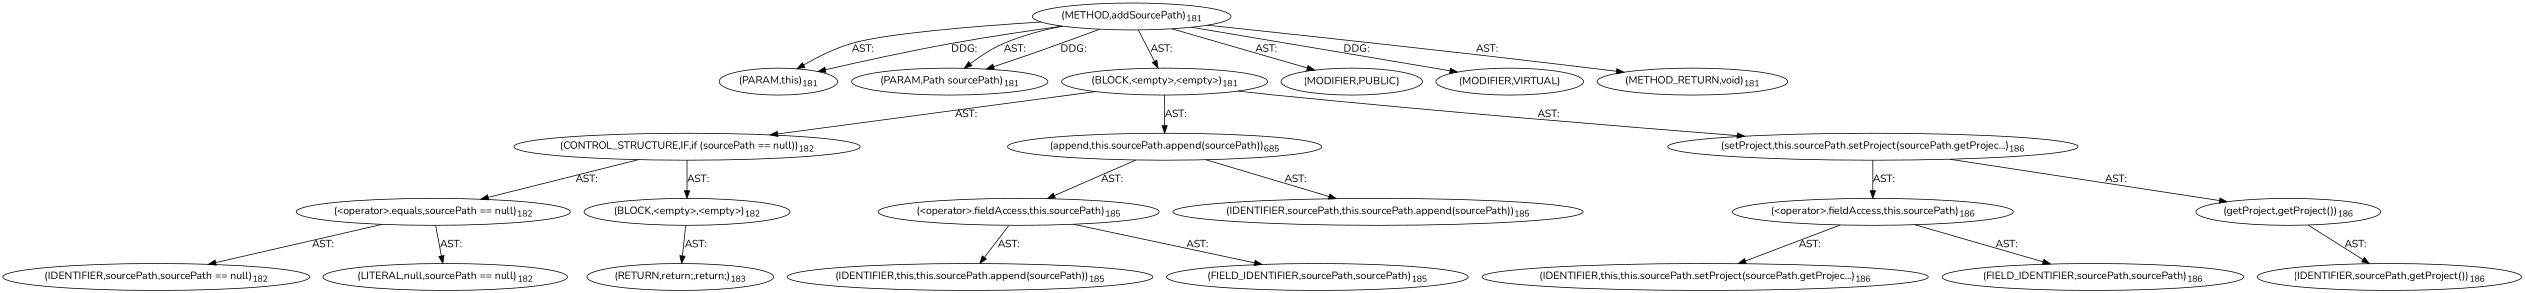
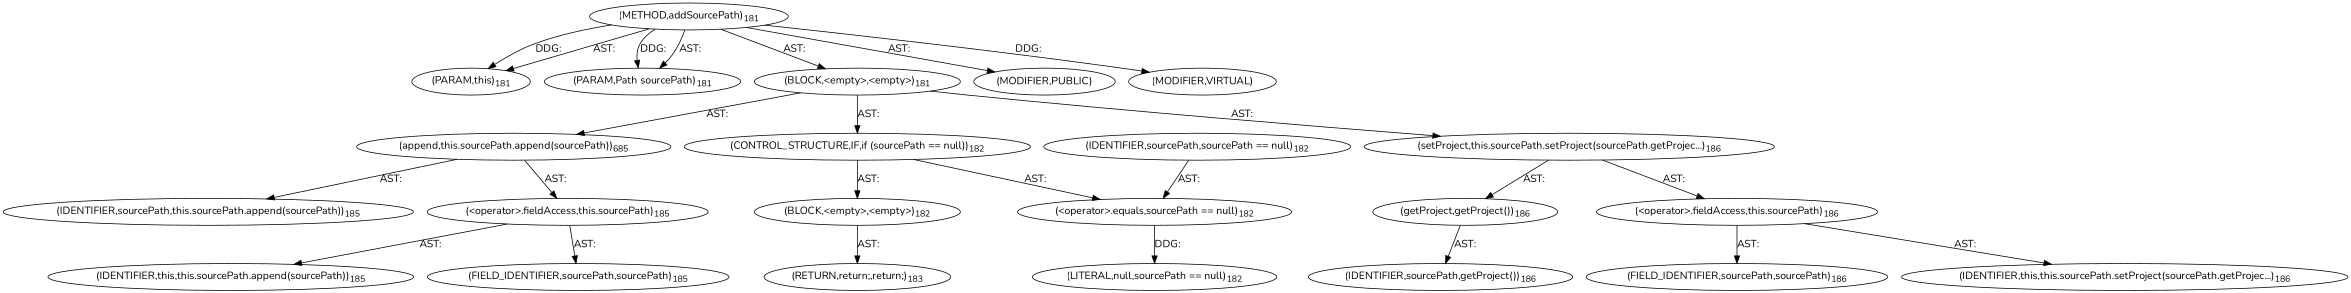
node "(METHOD_RETURN,void)": removed
edge "(<operator>.equals,sourcePath == null)" -> "(IDENTIFIER,sourcePath,sourcePath == null)": reversed
edge "(<operator>.equals,sourcePath == null)" -> "(LITERAL,null,sourcePath == null)": label "AST: " -> "DDG: "
